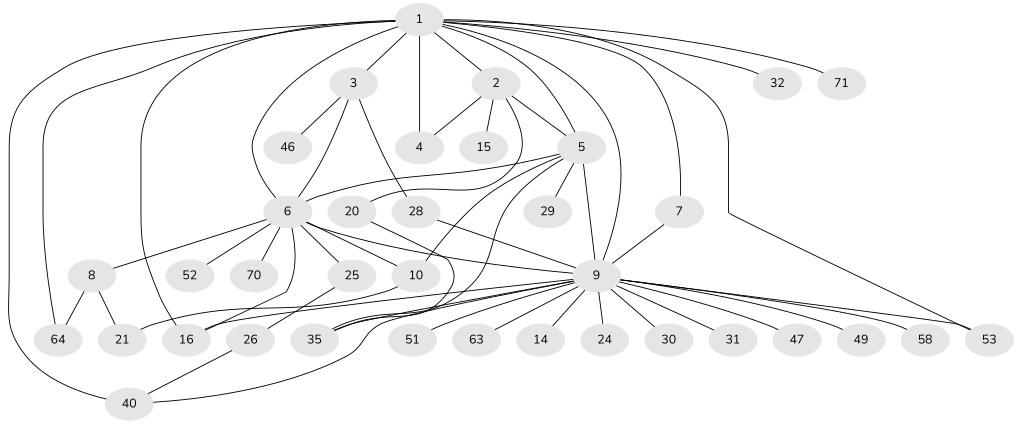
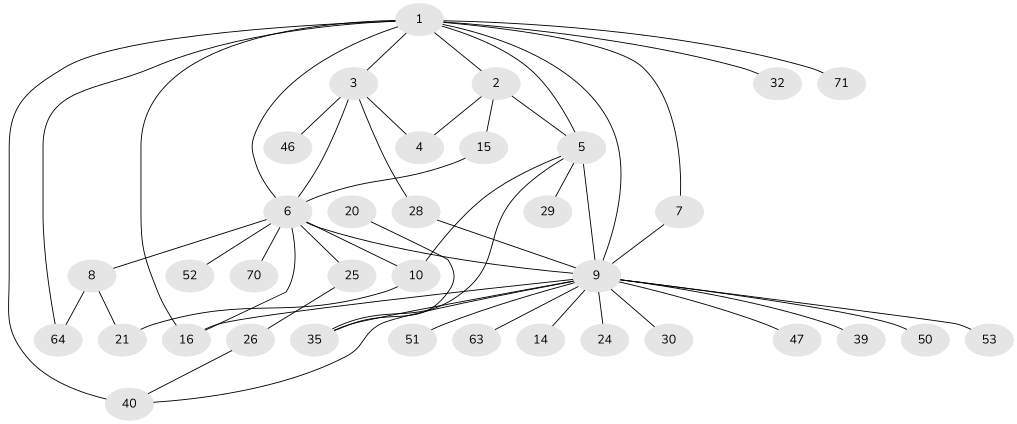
edge "1" -- "4": now "3" -- "4"
edge "1" -- "53": removed
edge "5" -- "6": now "15" -- "6"
edge "2" -- "20": removed
node "31": removed
node "49": label "49" -> "39"
node "58": label "58" -> "50"
